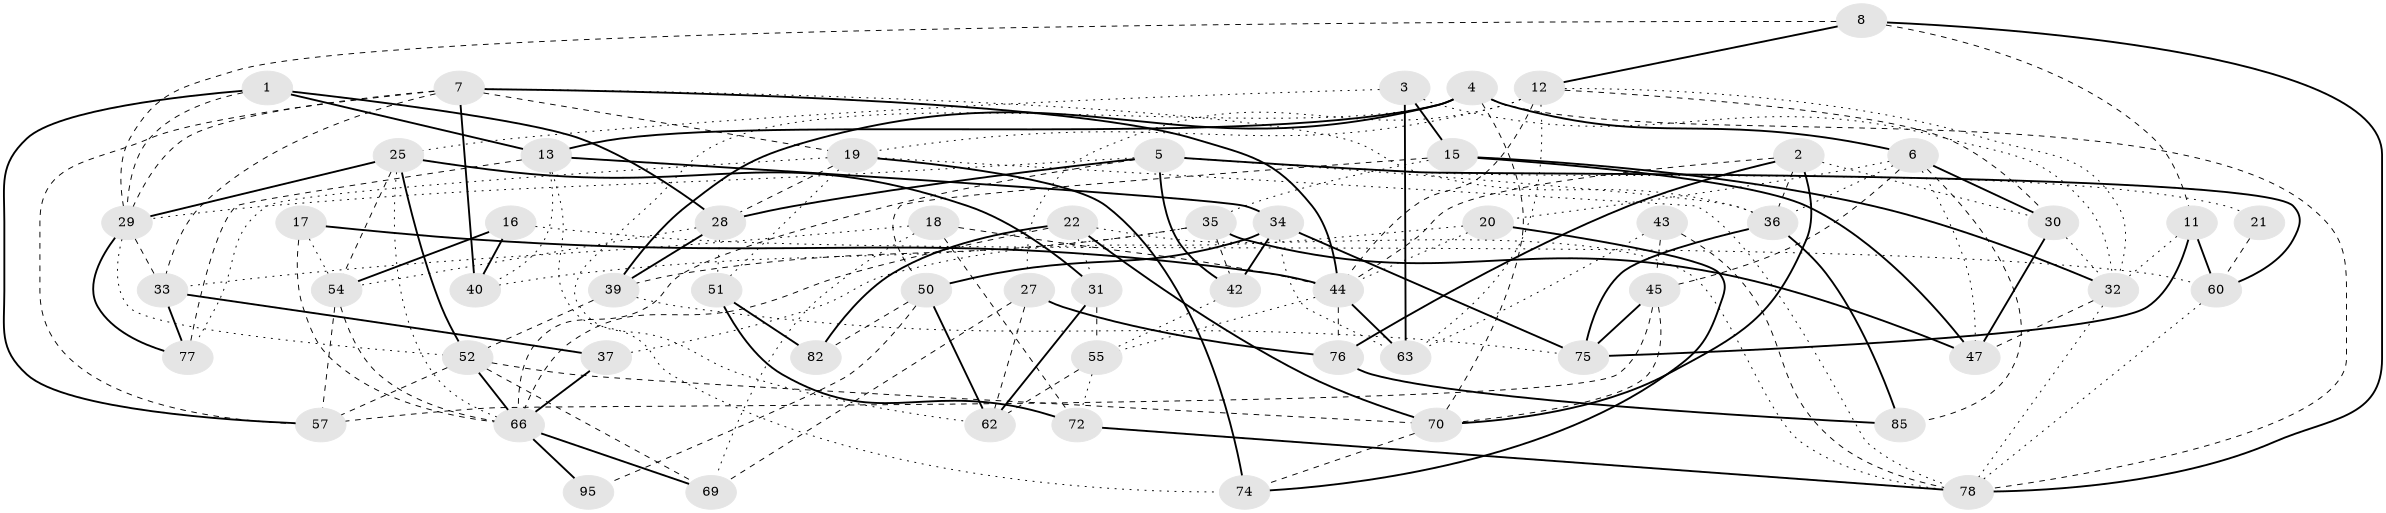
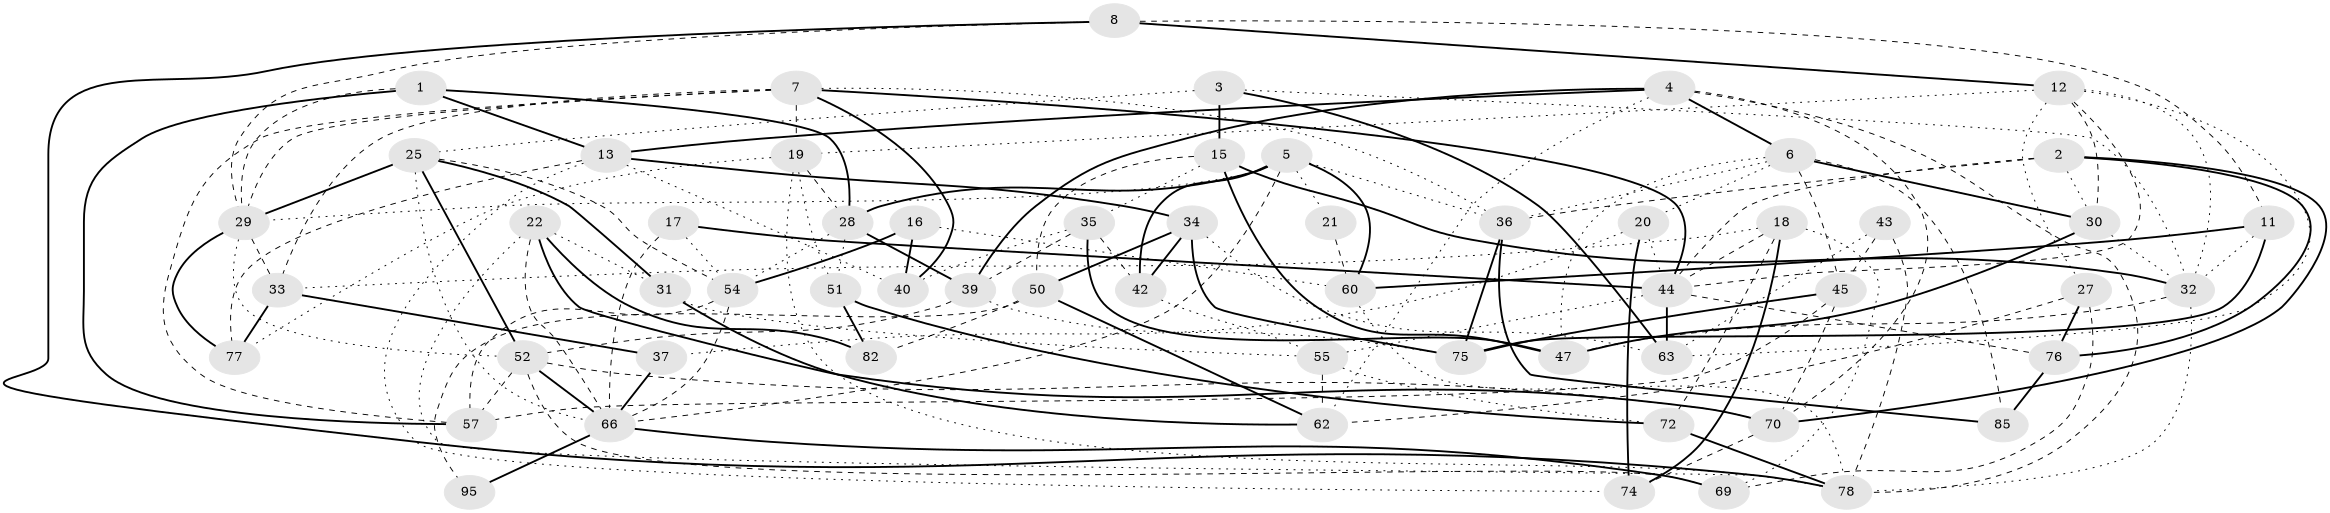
edge "19" -- "74": now "18" -- "74"
edge "31" -- "55": style dashed -> dotted
